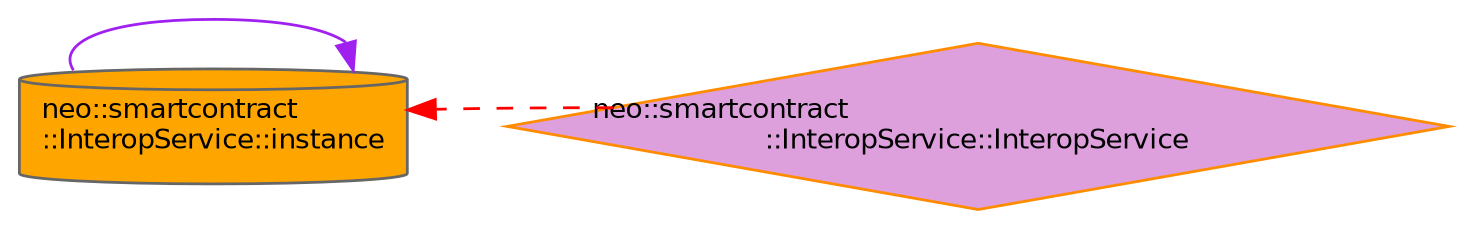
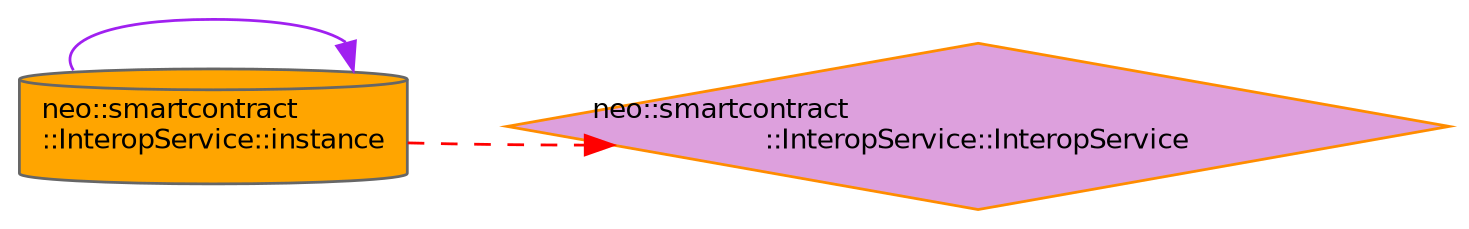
edge "neo::smartcontract ::InteropService::InteropService" -> "neo::smartcontract ::InteropService::instance": reversed
